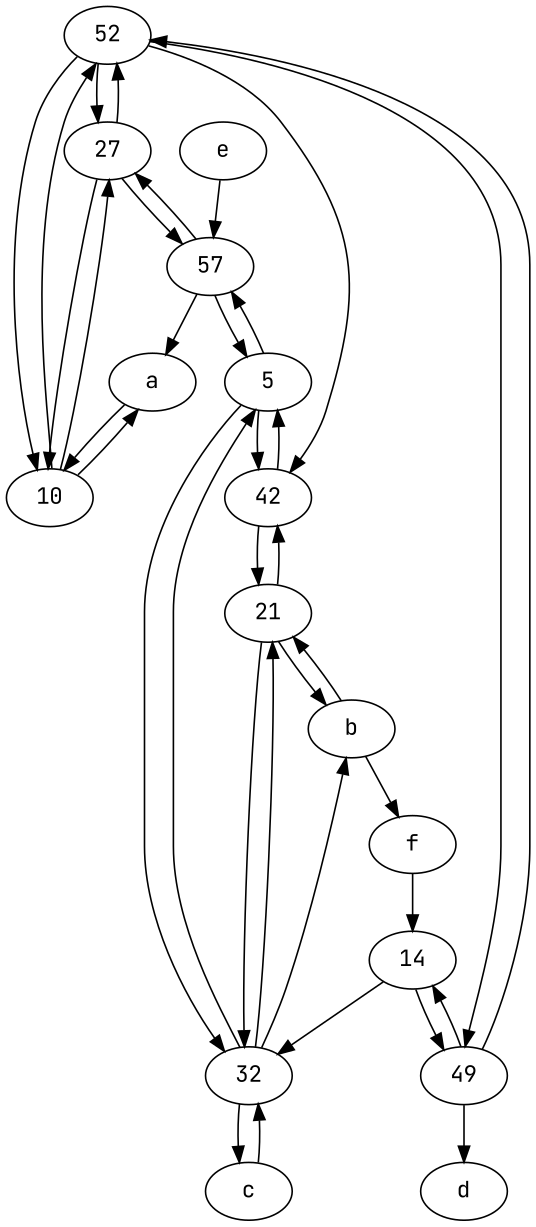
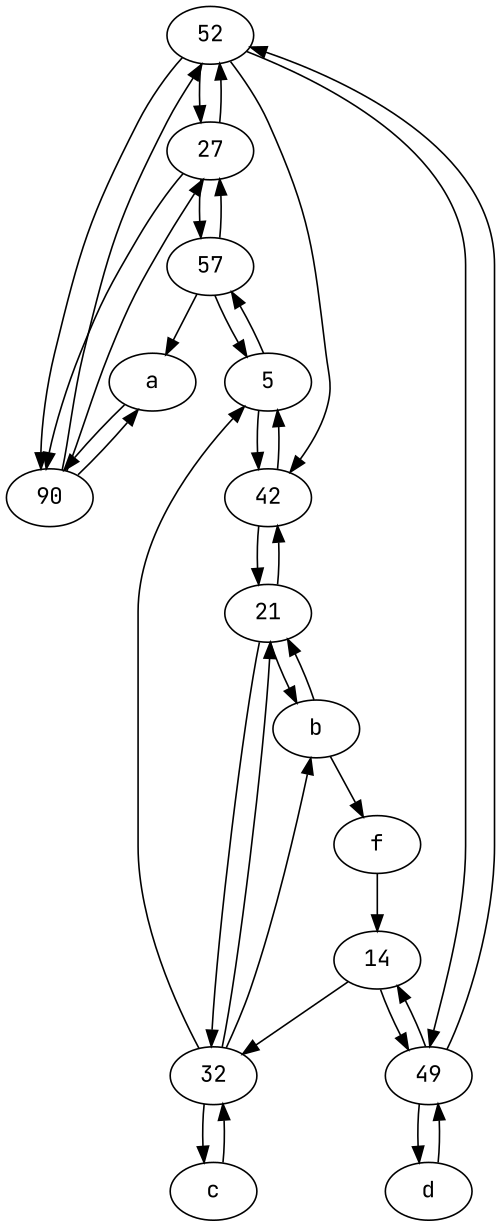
node "e": removed
node "10": label "10" -> "90"
edge "5" -> "32": removed
edge "d" -> "49": added
